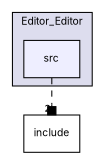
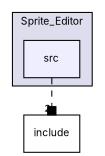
cluster "Editor_Editor": label "Editor_Editor" -> "Sprite_Editor"
